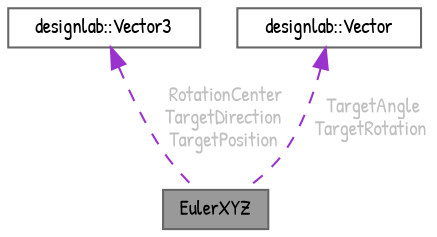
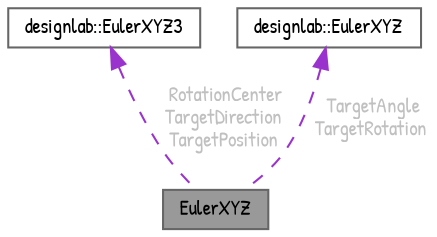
node "designlab::Vector3": label "designlab::Vector3" -> "designlab::EulerXYZ3"
node "designlab::Vector": label "designlab::Vector" -> "designlab::EulerXYZ"
